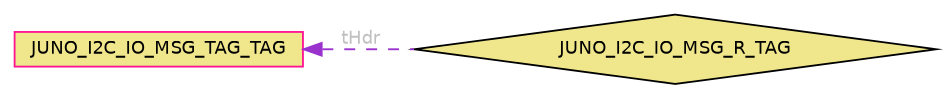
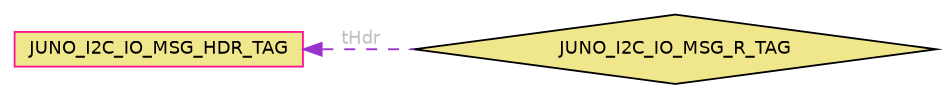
node "JUNO_I2C_IO_MSG_TAG_TAG": label "JUNO_I2C_IO_MSG_TAG_TAG" -> "JUNO_I2C_IO_MSG_HDR_TAG"
